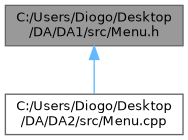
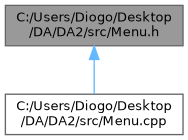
node "C:/Users/Diogo/Desktop /DA/DA1/src/Menu.h": label "C:/Users/Diogo/Desktop /DA/DA1/src/Menu.h" -> "C:/Users/Diogo/Desktop /DA/DA2/src/Menu.h"
